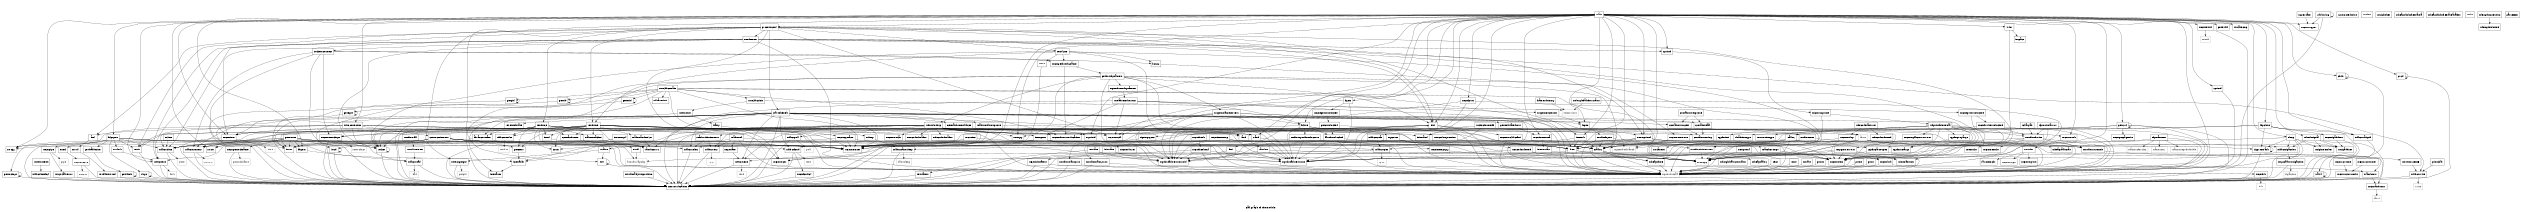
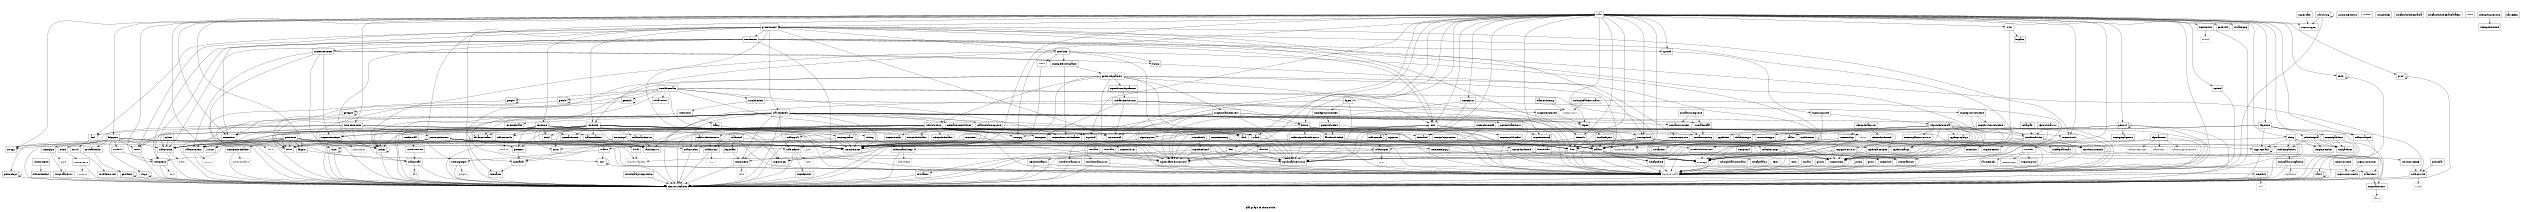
edge "processCmd" -> "__GI_strtok": added
